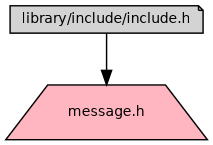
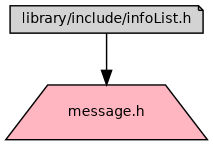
node "library/include/include.h": label "library/include/include.h" -> "library/include/infoList.h"
